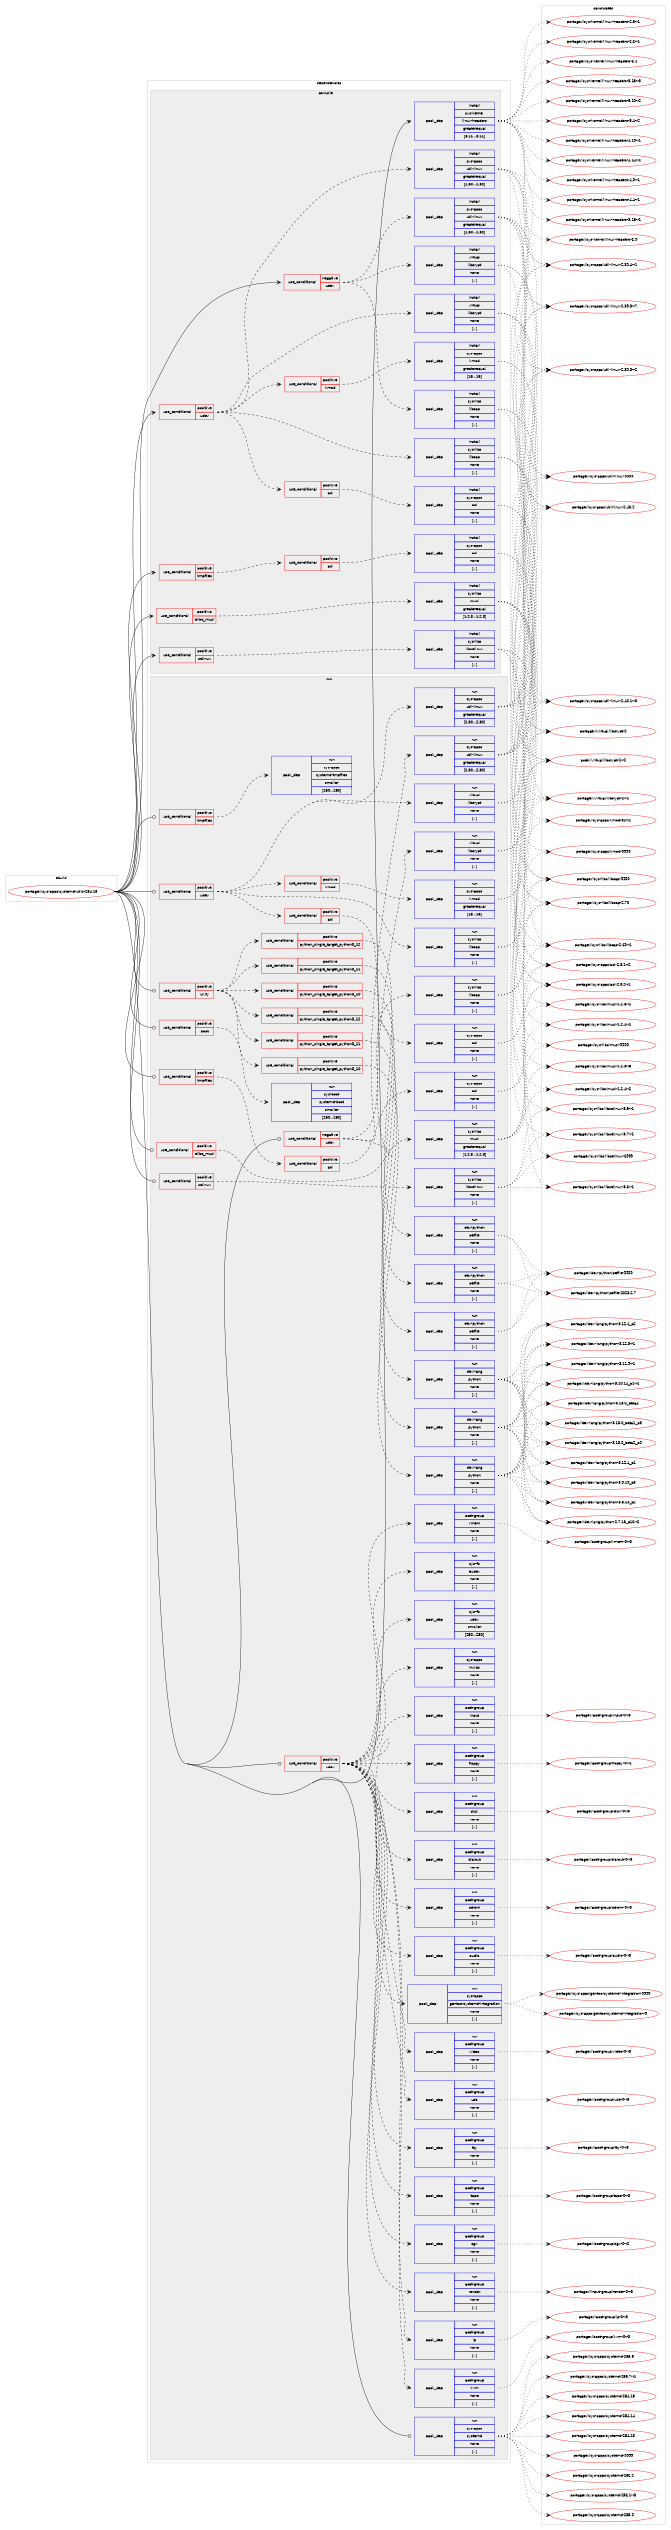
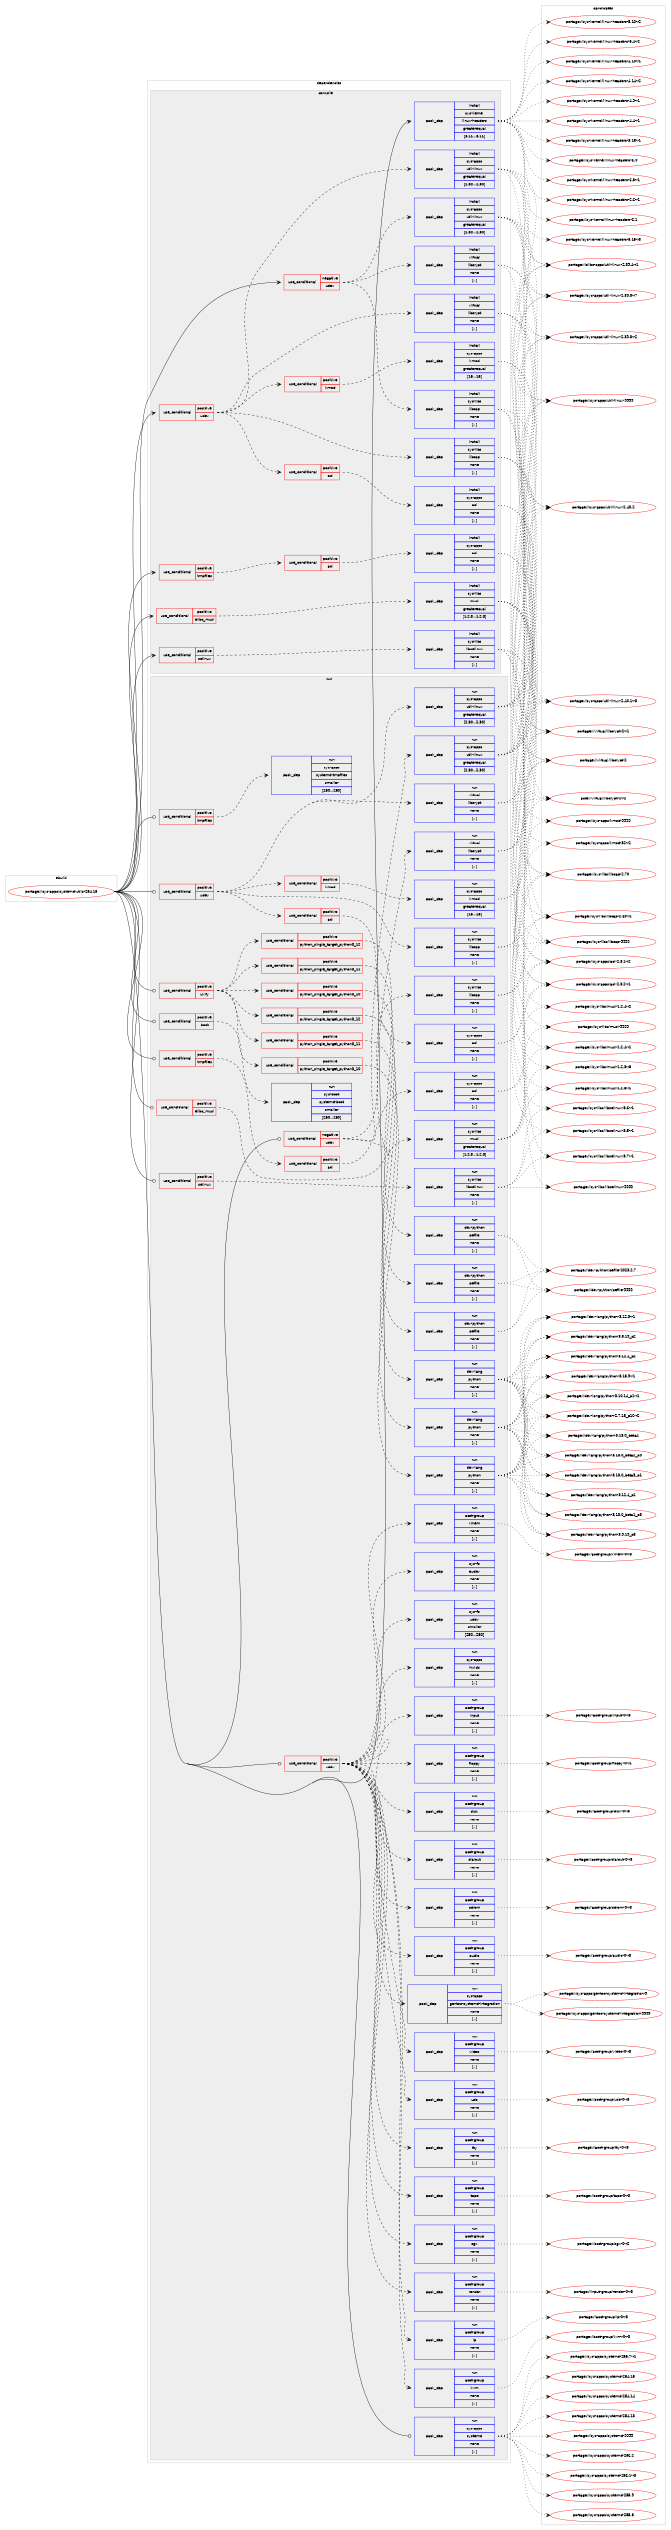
node "portage://sys-apps/util-linux-2.39.4-r1": label "portage://sys-apps/util-linux-2.39.4-r1" -> "portage://elibc-apps/util-linux-2.39.4-r1"
node "portage://sys-libs/libselinux-6999": label "portage://sys-libs/libselinux-6999" -> "portage://sys-libs/libselinux-9999"
node "portage://dev-lang/python-3.11.9-r1": label "portage://dev-lang/python-3.11.9-r1" -> "portage://dev-lang/python-3.15.9-r1"
node "portage://dev-lang/python-3.13.0_beta3_p1": added
